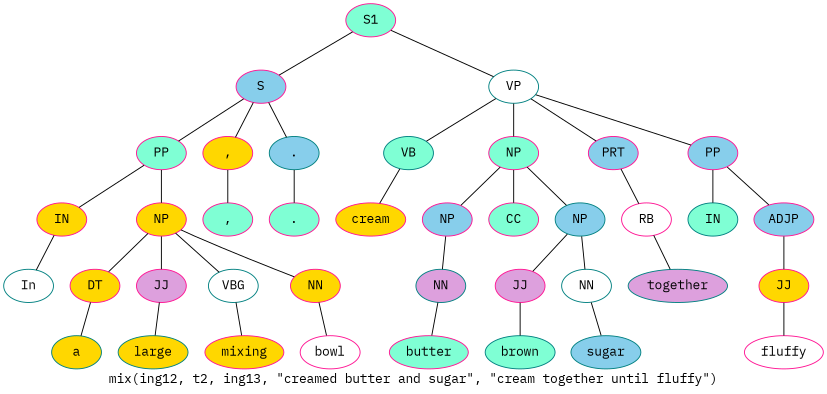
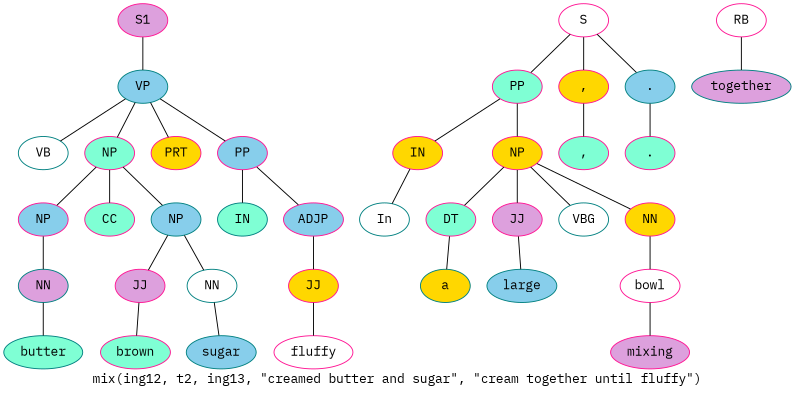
node "S1": fillcolor aquamarine -> plum
edge "S1" -- "S": removed
node "S": fillcolor skyblue -> white
node "VP": fillcolor white -> skyblue
node "VB": fillcolor aquamarine -> white
node "PRT": fillcolor skyblue -> gold
edge "PRT" -- "RB": removed
node "cream": removed
node "DT": fillcolor gold -> aquamarine
edge "VBG" -- "mixing": now "bowl" -- "mixing"
node "large": fillcolor gold -> skyblue
node "mixing": fillcolor gold -> plum
node "butter": color deeppink -> teal
node "brown": color teal -> deeppink
